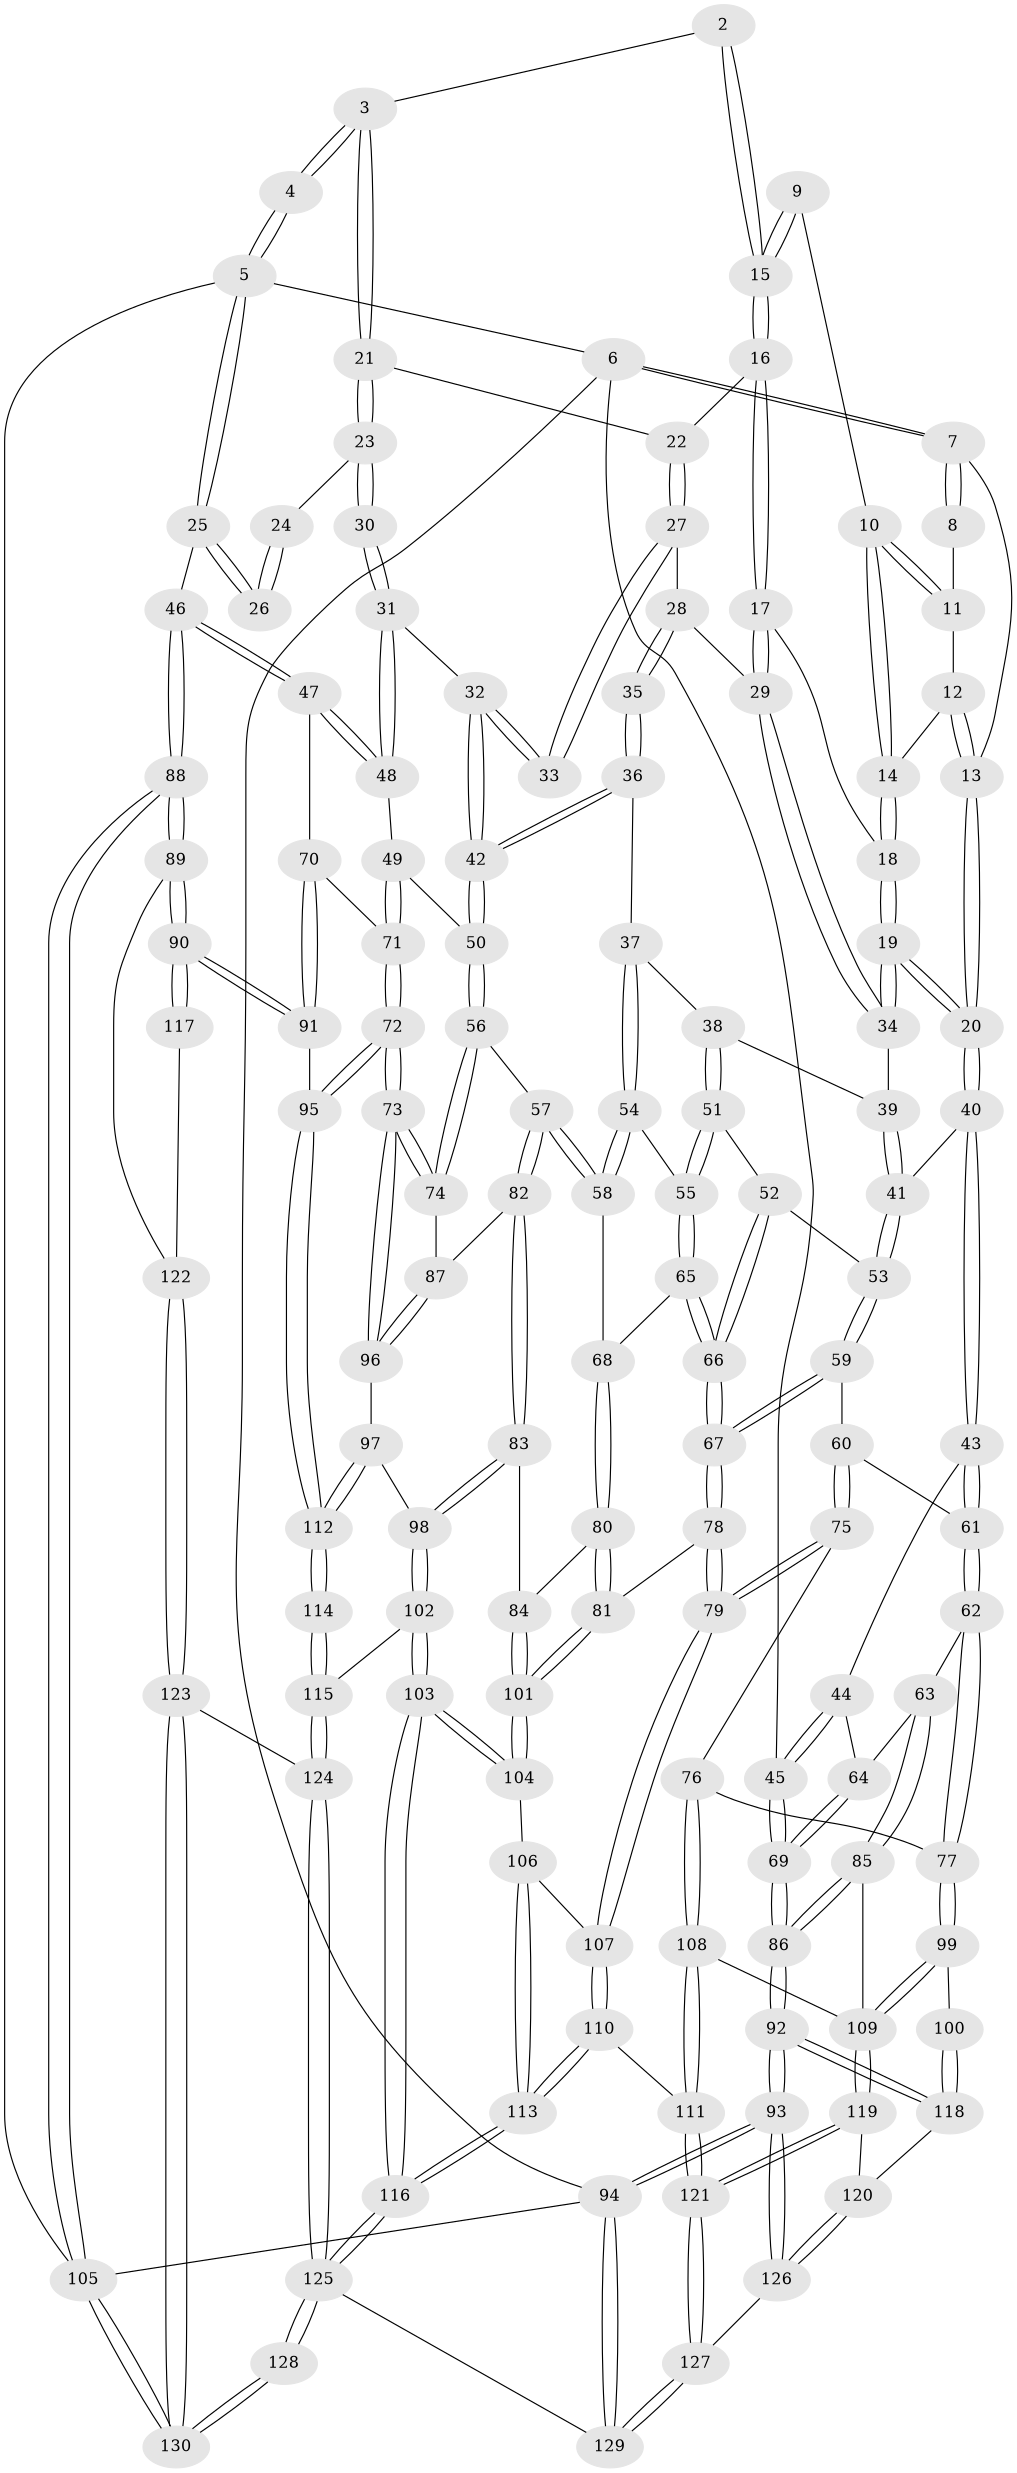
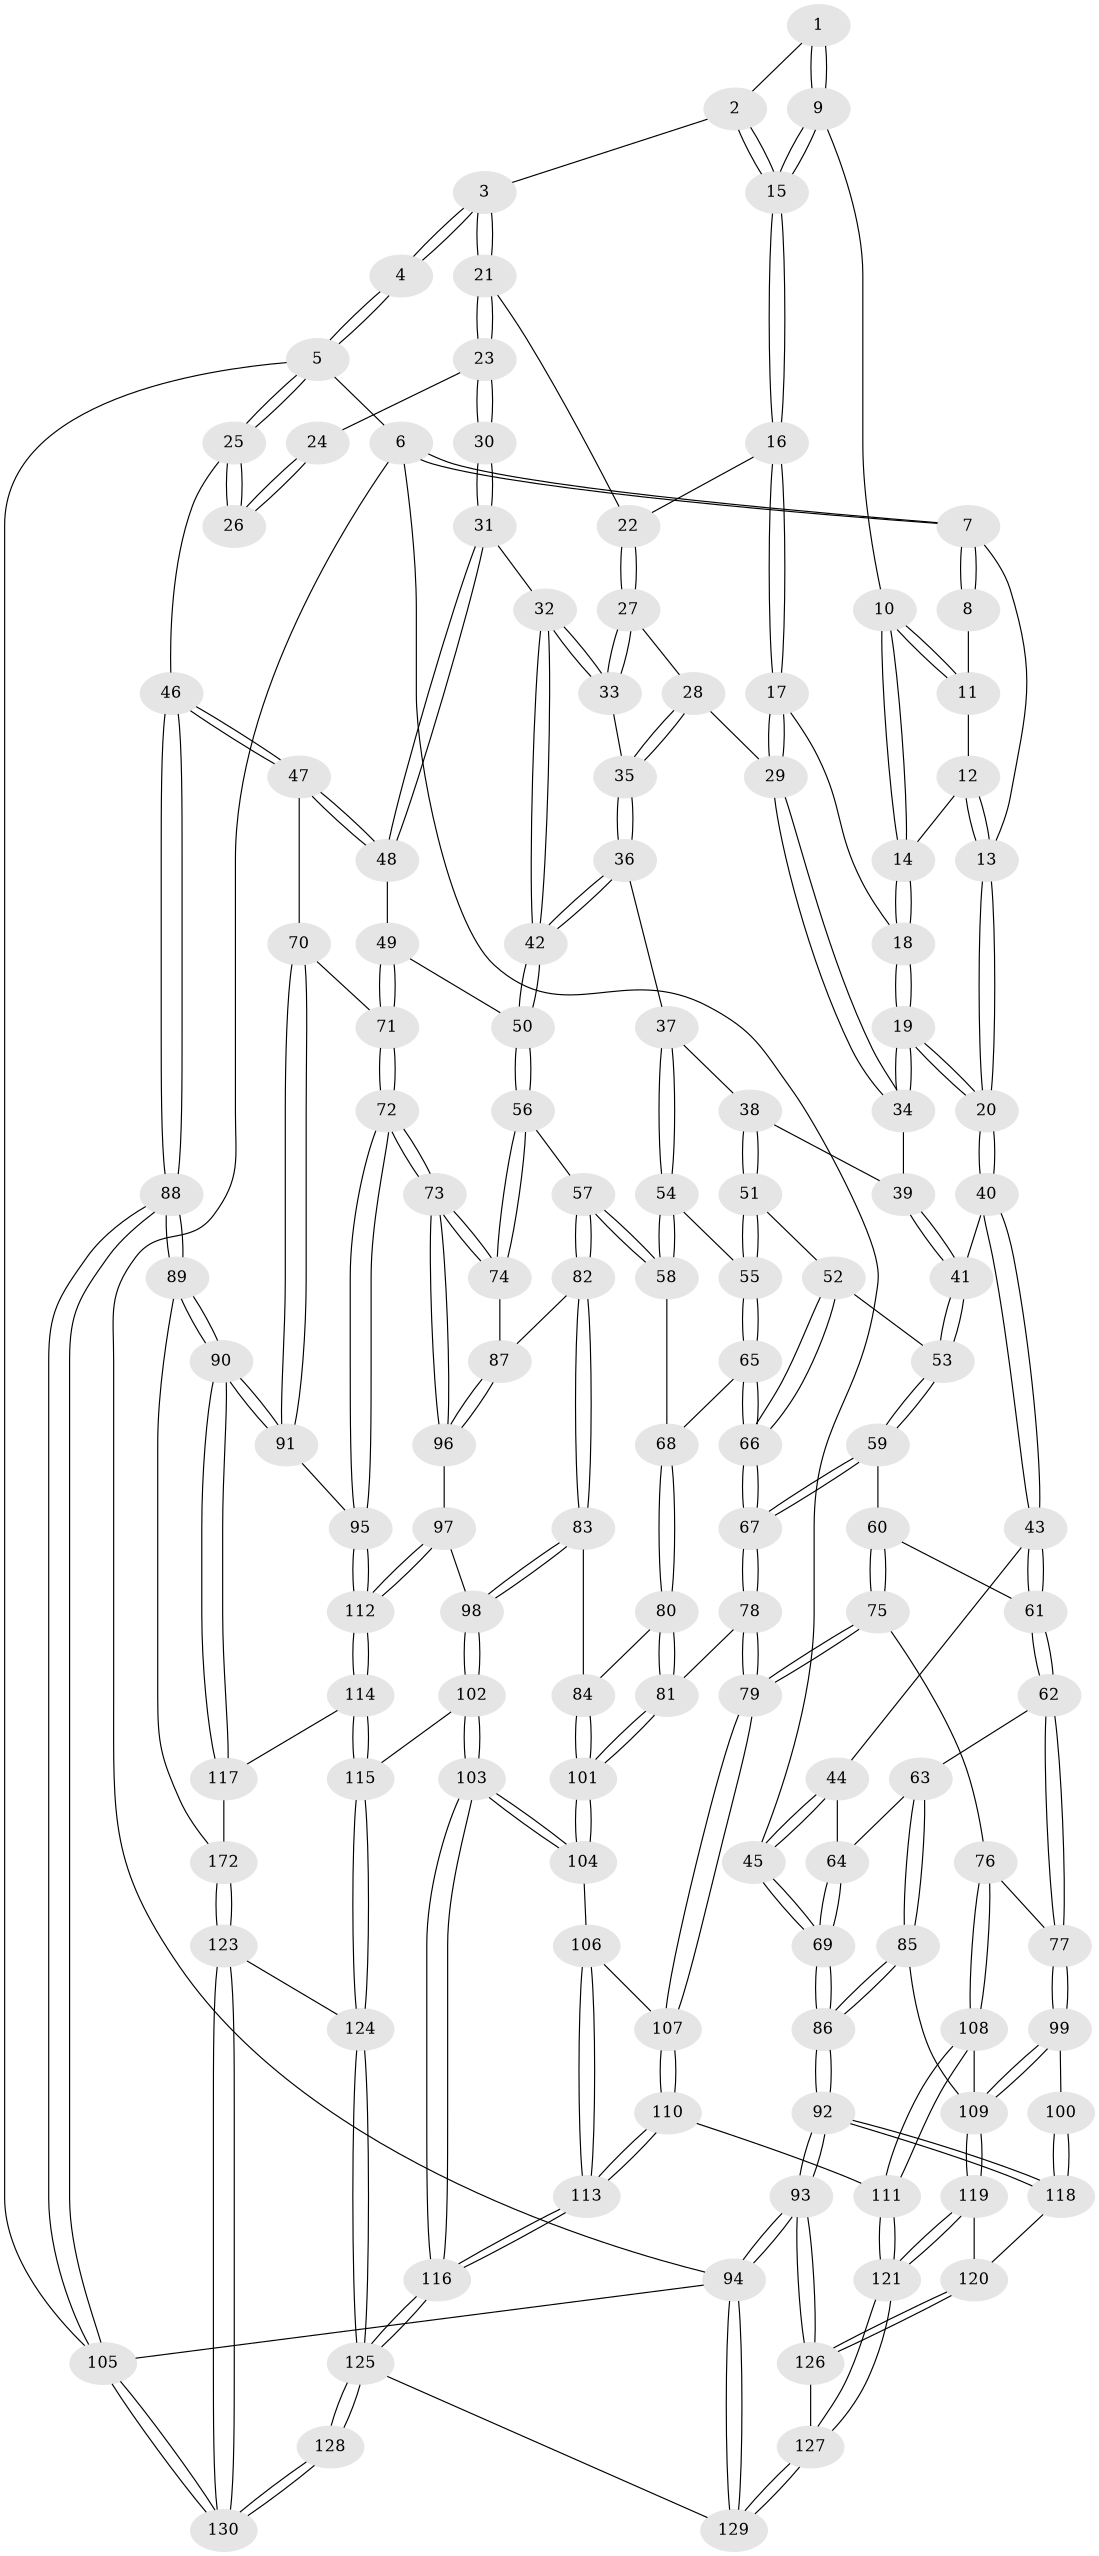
node "1": added
edge "33" -- "35": added
node "122": label "122" -> "172"
edge "114" -- "117": added
